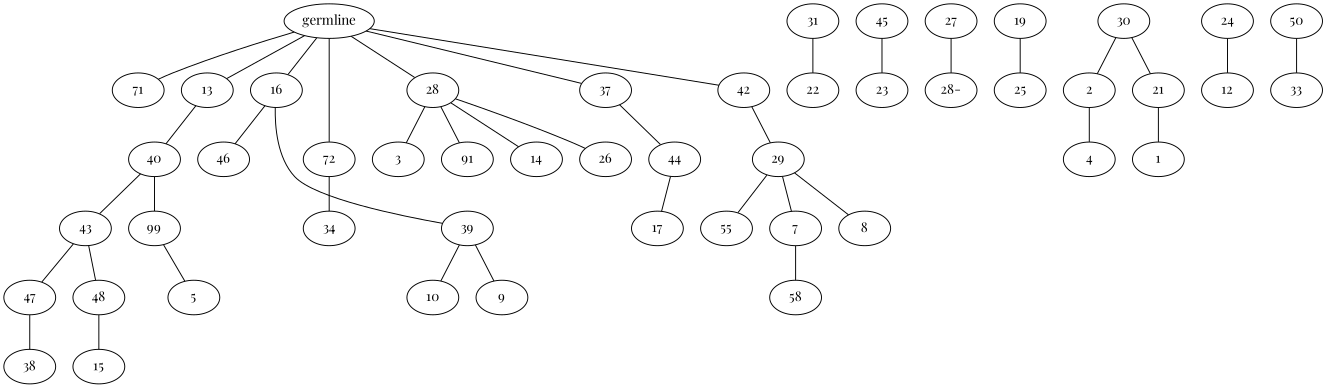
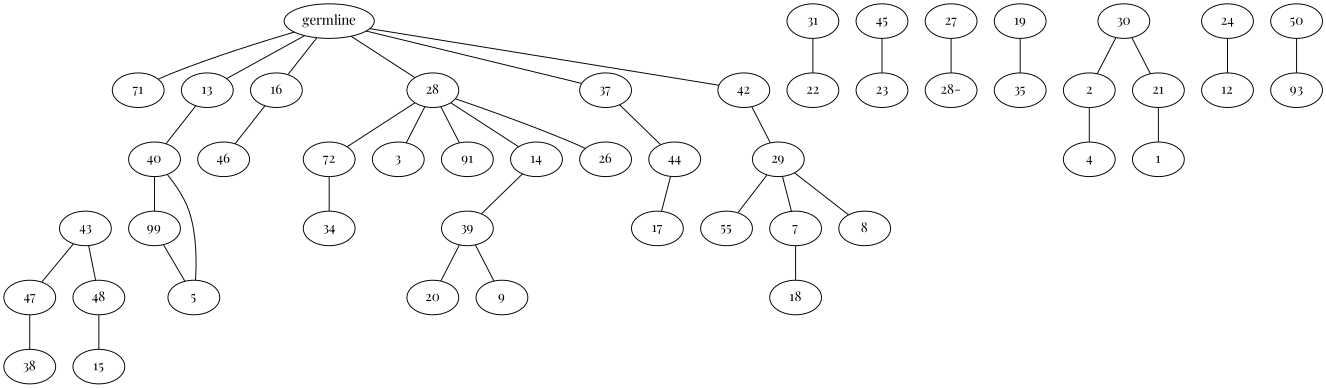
edge "germline" -- "72": now "28" -- "72"
node "25": label "25" -> "35"
node "33": label "33" -> "93"
edge "40" -- "43": now "40" -- "5"
edge "16" -- "39": now "14" -- "39"
node "10": label "10" -> "20"
node "58": label "58" -> "18"
